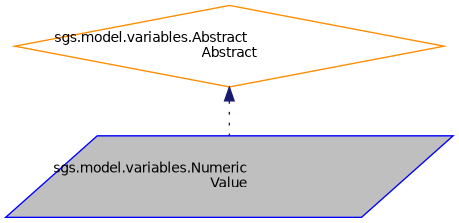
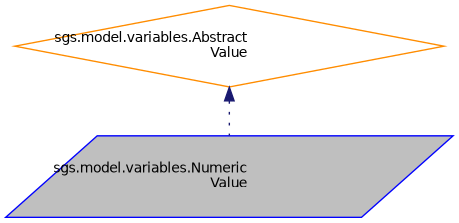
node "sgs.model.variables.Abstract Abstract": label "sgs.model.variables.Abstract Abstract" -> "sgs.model.variables.Abstract Value"
